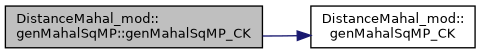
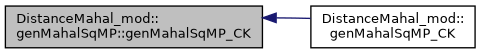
edge "DistanceMahal_mod:: genMahalSqMP::genMahalSqMP_CK" -> "DistanceMahal_mod:: genMahalSqMP_CK": reversed
